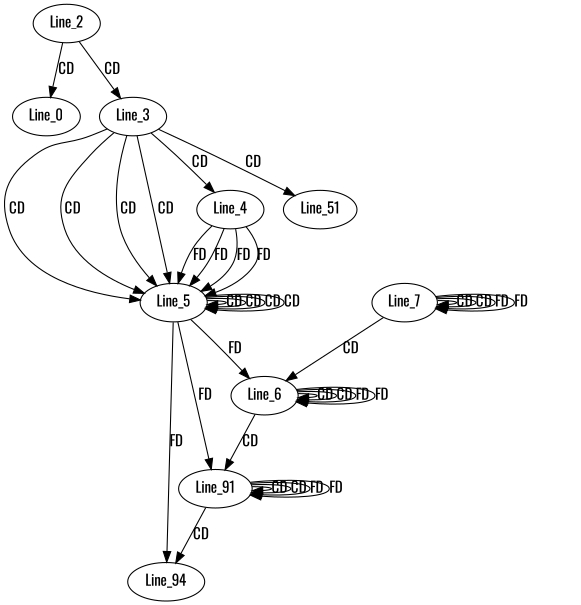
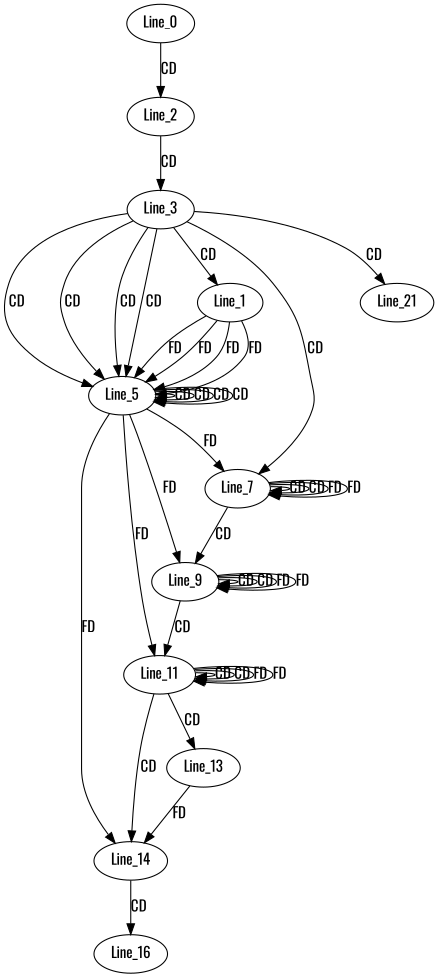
edge "Line_2" -> "Line_0": reversed
node "Line_4": label "Line_4" -> "Line_1"
node "Line_51": label "Line_51" -> "Line_21"
edge "Line_3" -> "Line_7": added, label "CD"
node "Line_6": label "Line_6" -> "Line_9"
edge "Line_5" -> "Line_7": added, label "FD"
node "Line_91": label "Line_91" -> "Line_11"
node "Line_94": label "Line_94" -> "Line_14"
node "Line_13": added
node "Line_16": added
